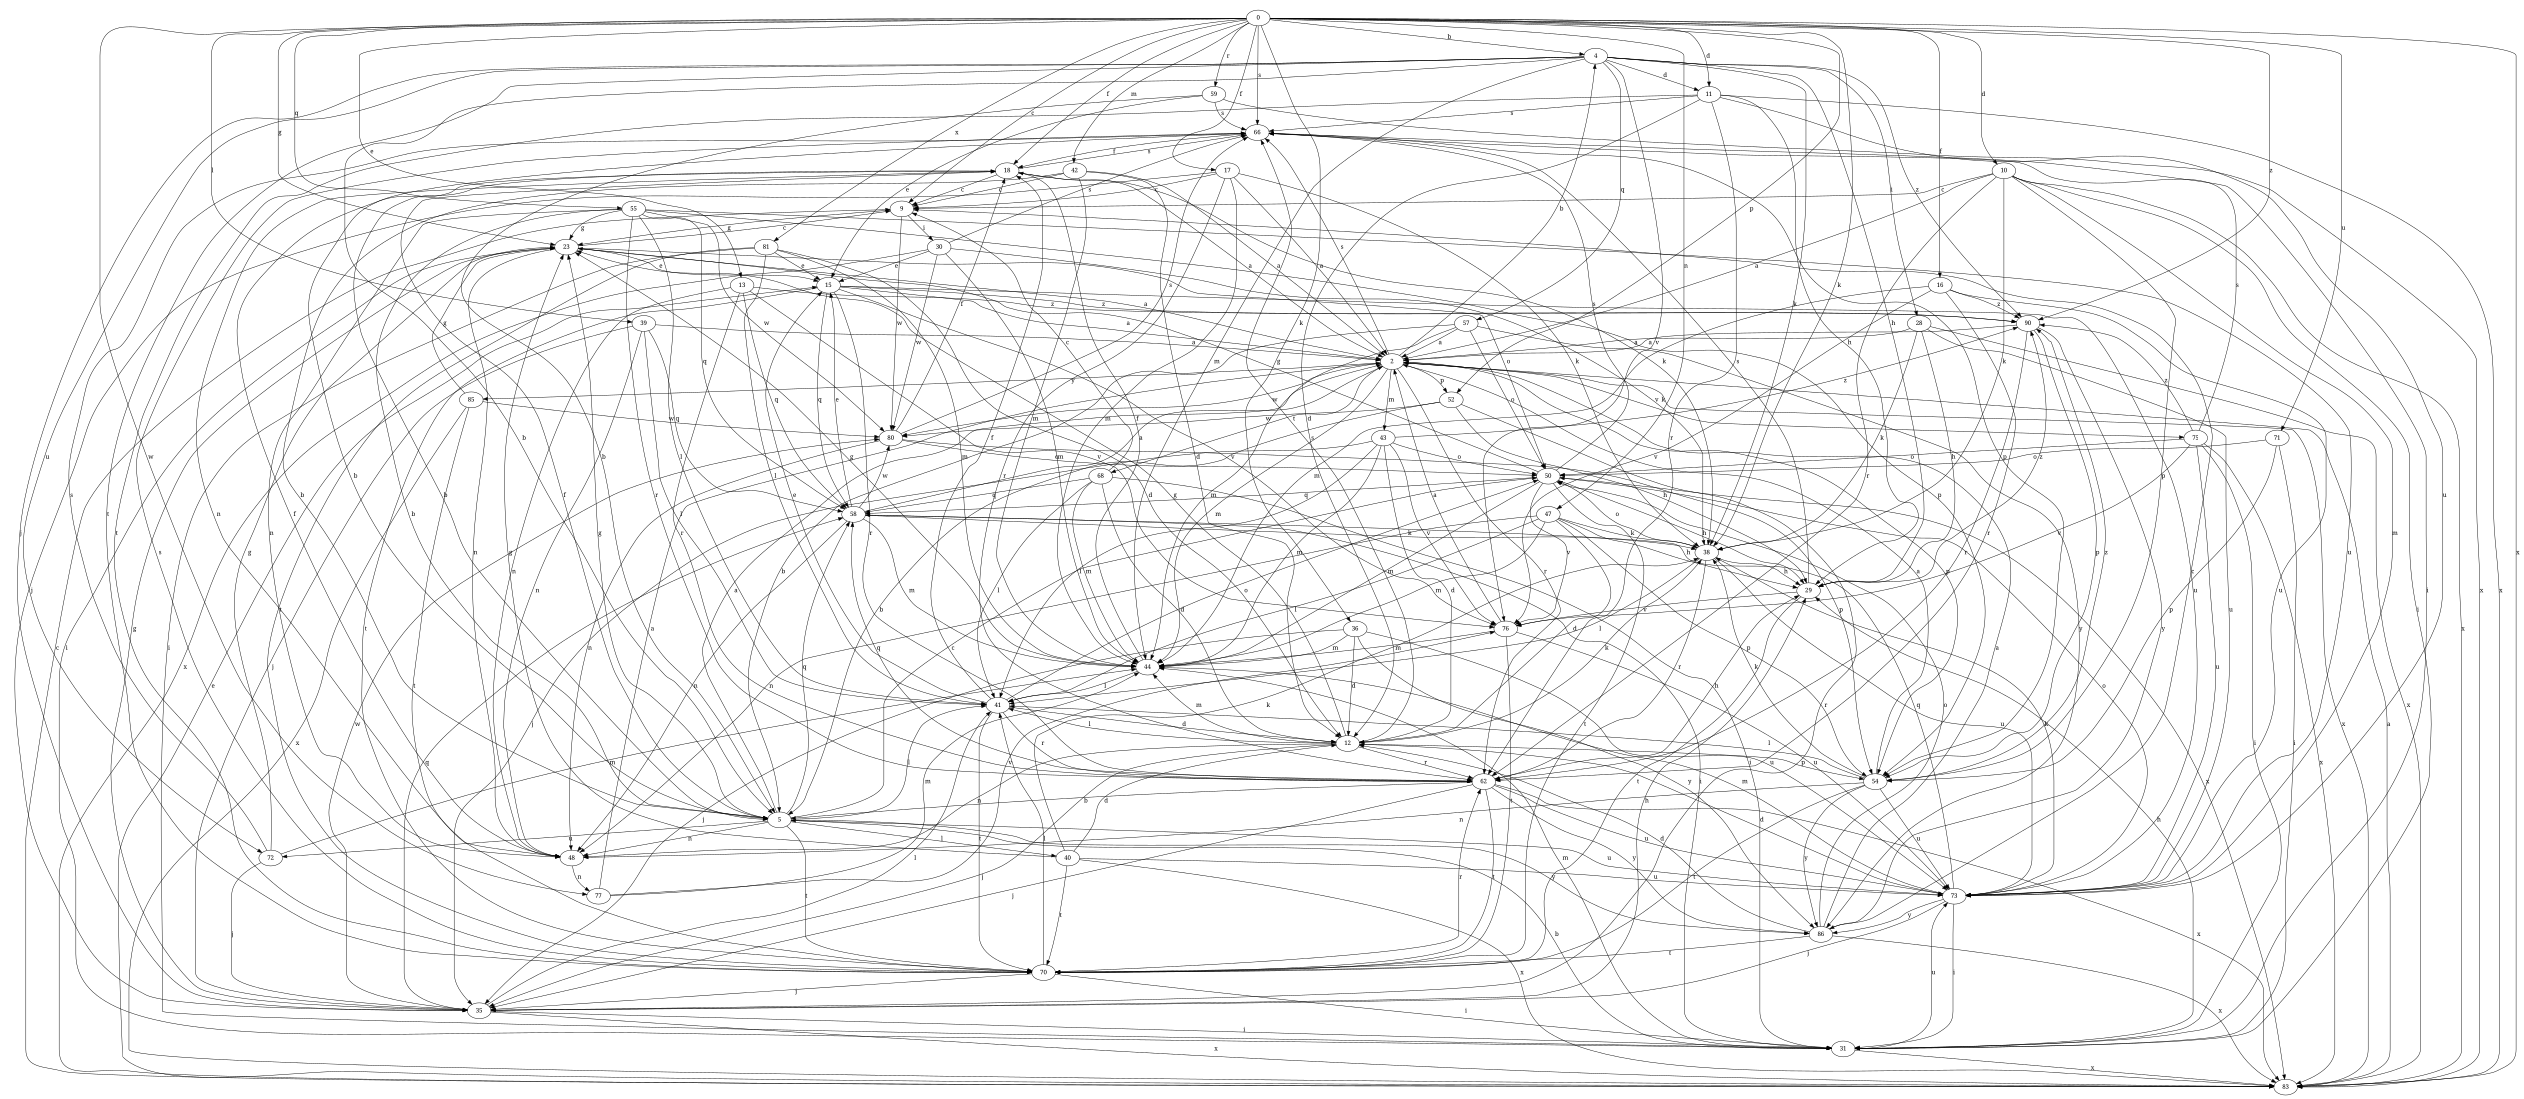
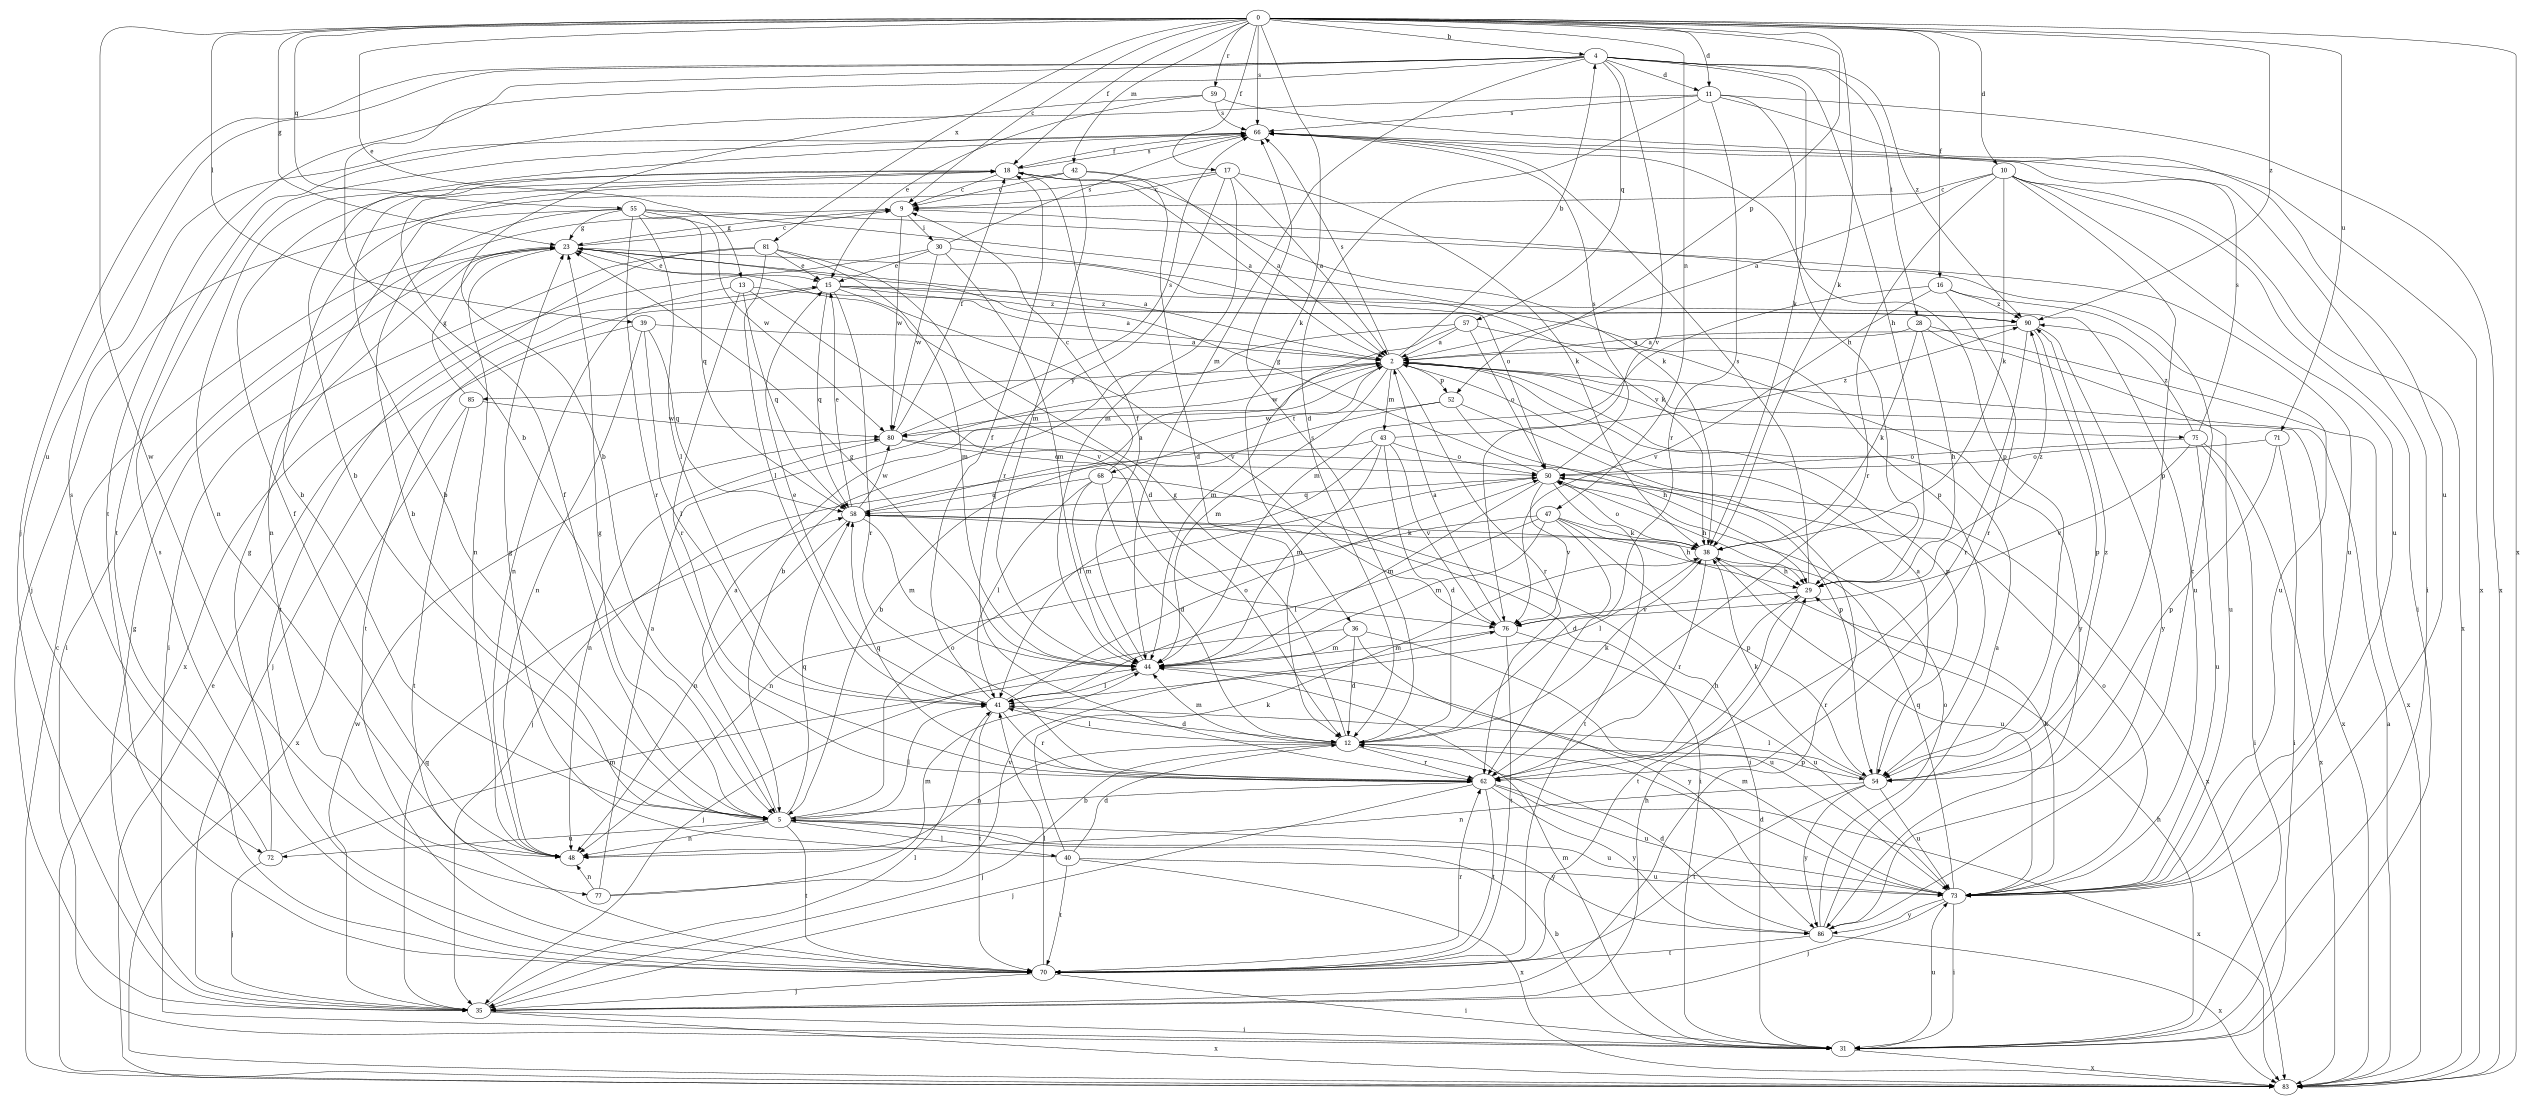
edge "10" -> "73": label "m" -> "u"
edge "5" -> "50": label "c" -> "o"
edge "48" -> "77": reversed
